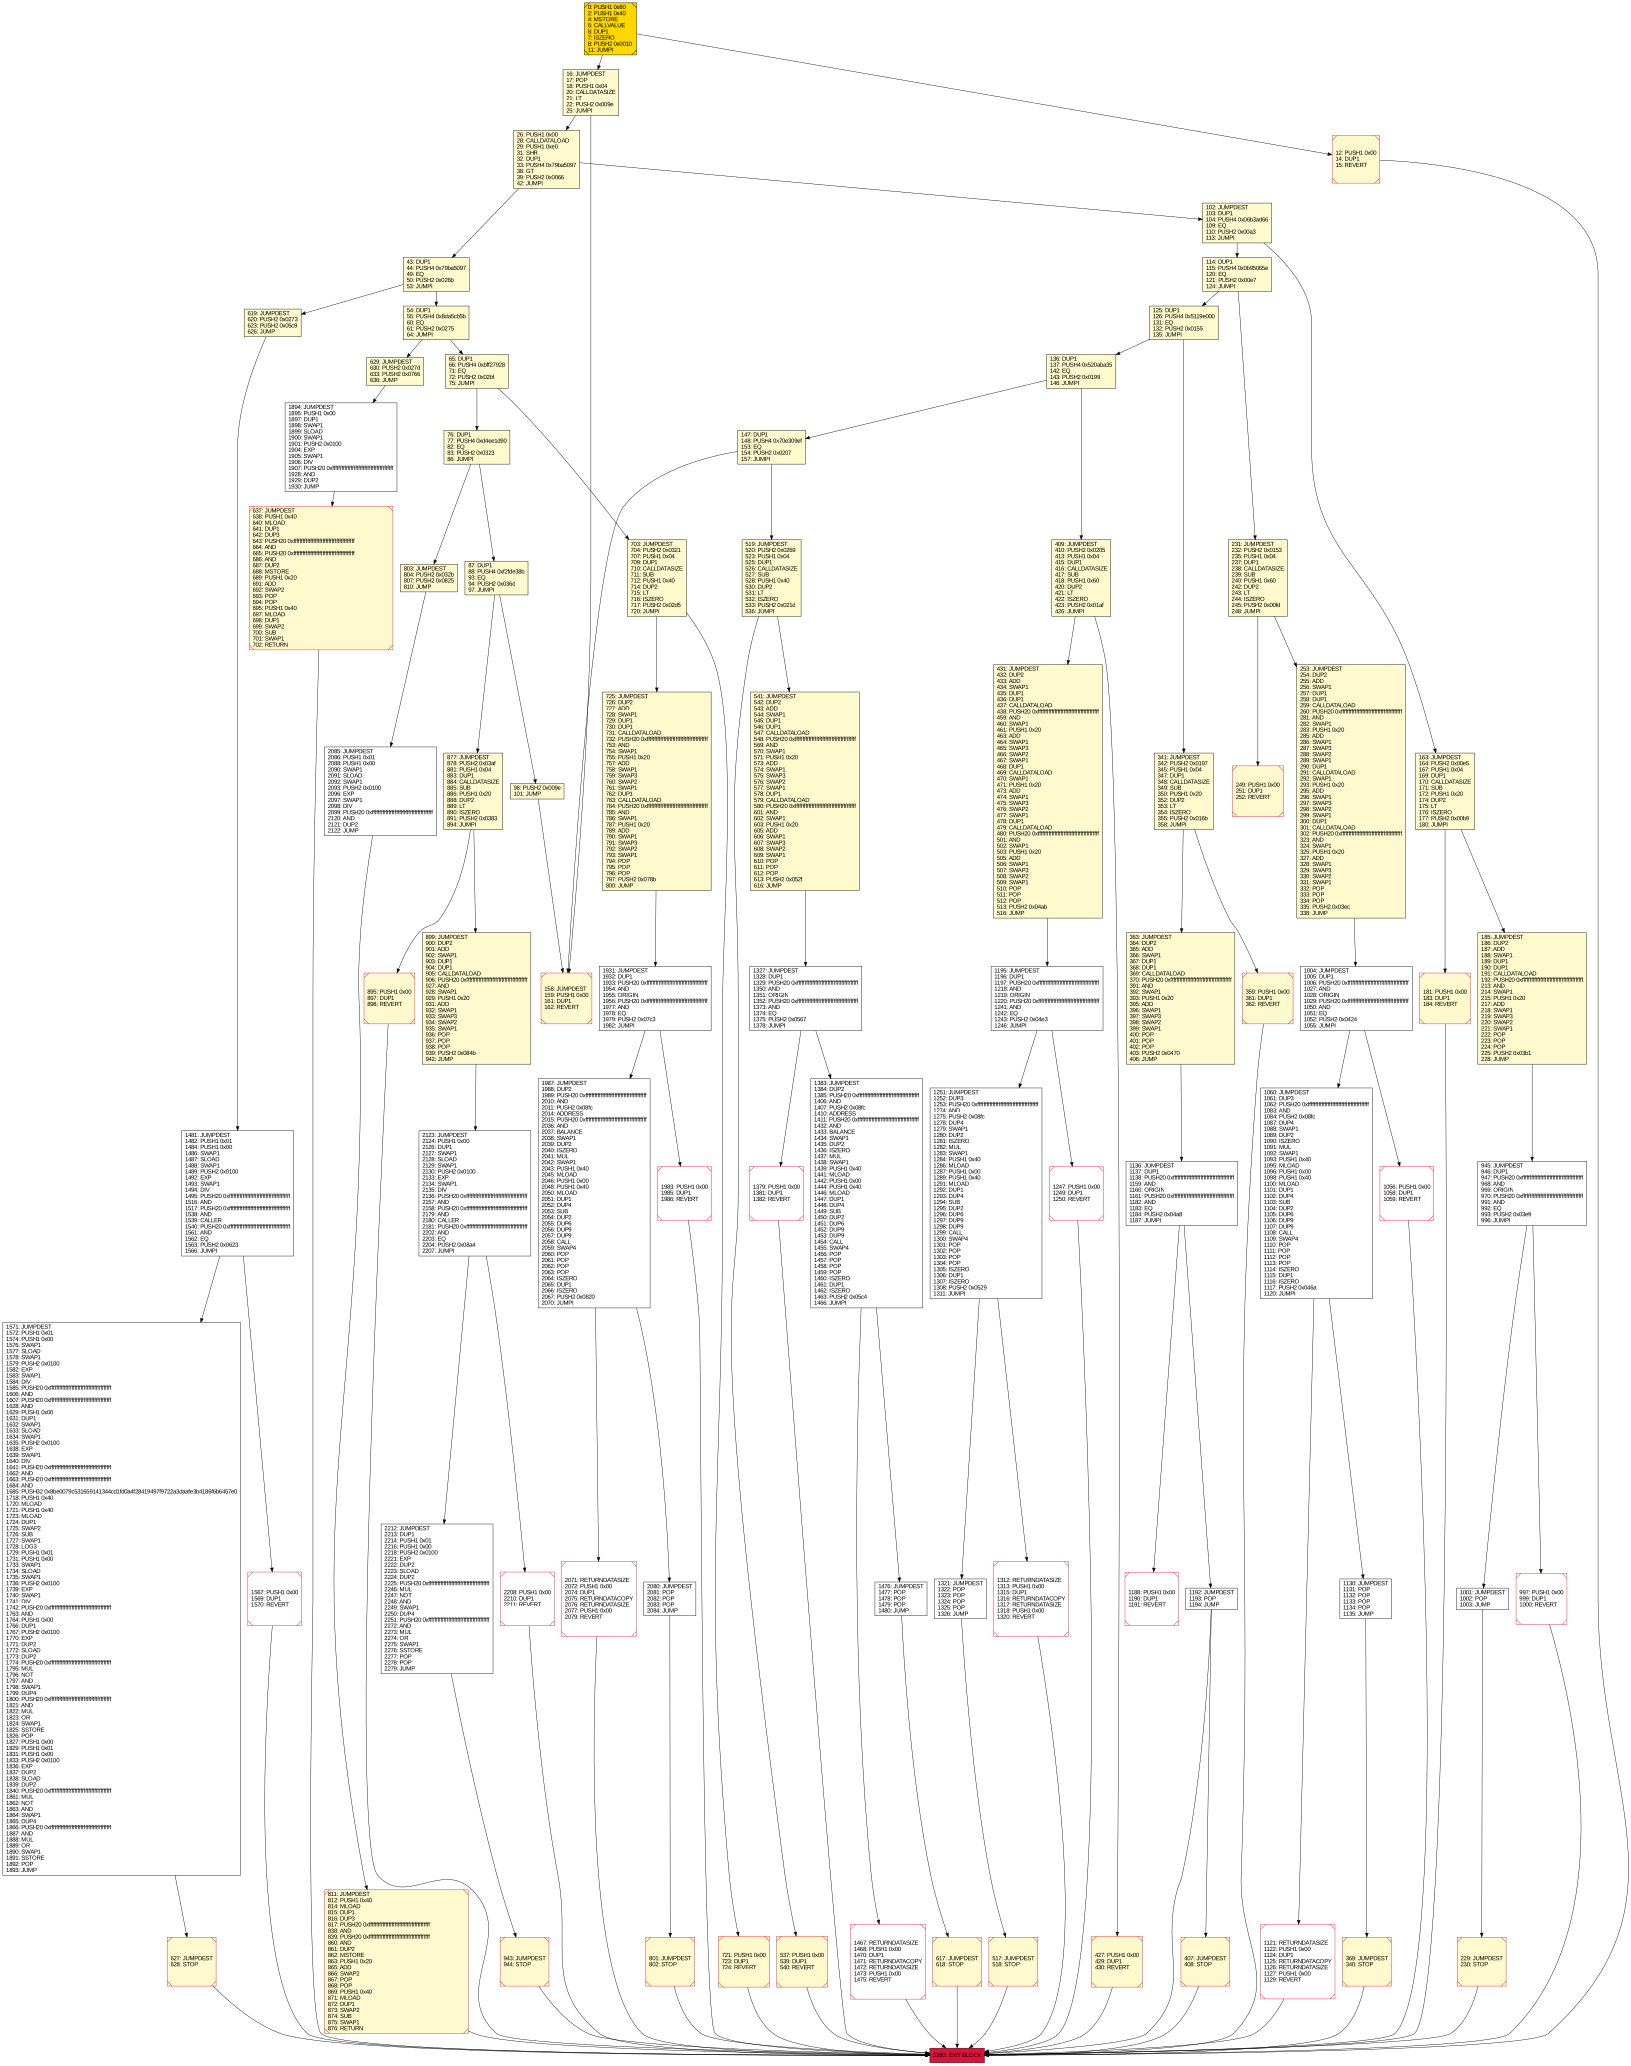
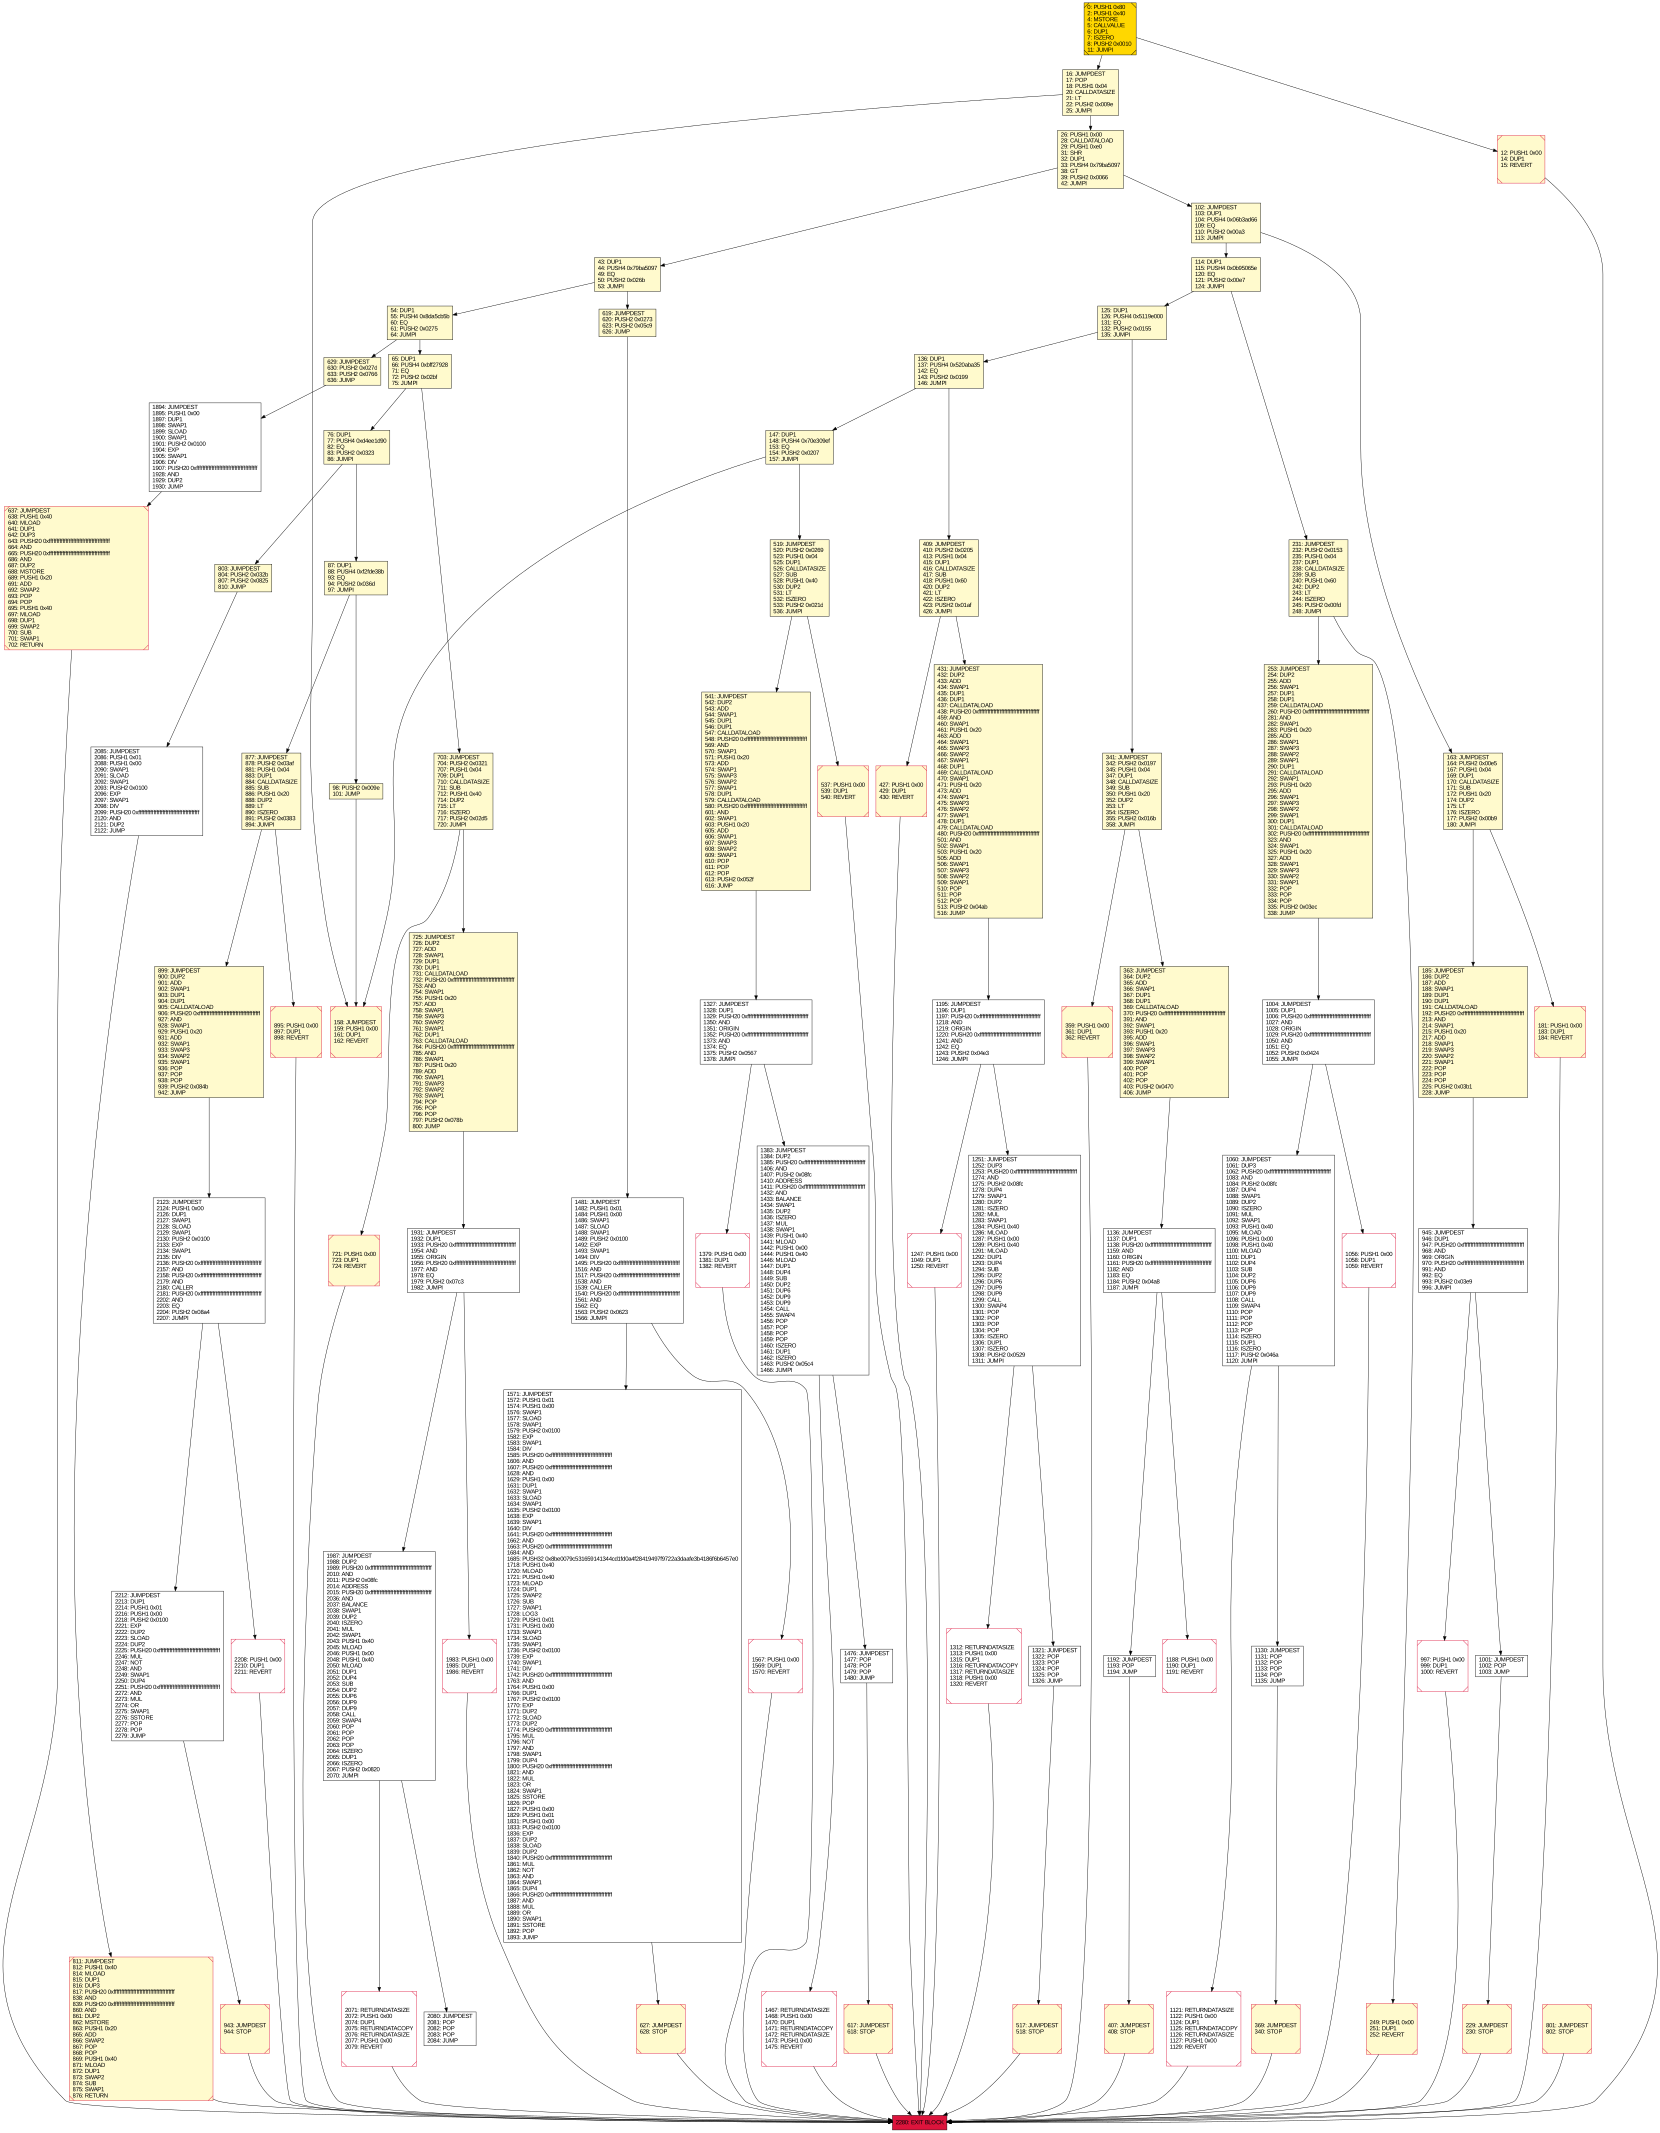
node "1247: PUSH1 0x00 1249: DUP1 1250: REVERT": label "1247: PUSH1 0x00 1249: DUP1 1250: REVERT" -> "1247: PUSH1 0x00 1049: DUP1 1250: REVERT"
edge "2080: JUMPDEST 2081: POP 2082: POP 2083: POP 2084: JUMP" -> "801: JUMPDEST 802: STOP": removed
edge "1192: JUMPDEST 1193: POP 1194: JUMP" -> "2280: EXIT BLOCK": now "249: PUSH1 0x00 251: DUP1 252: REVERT" -> "2280: EXIT BLOCK"
